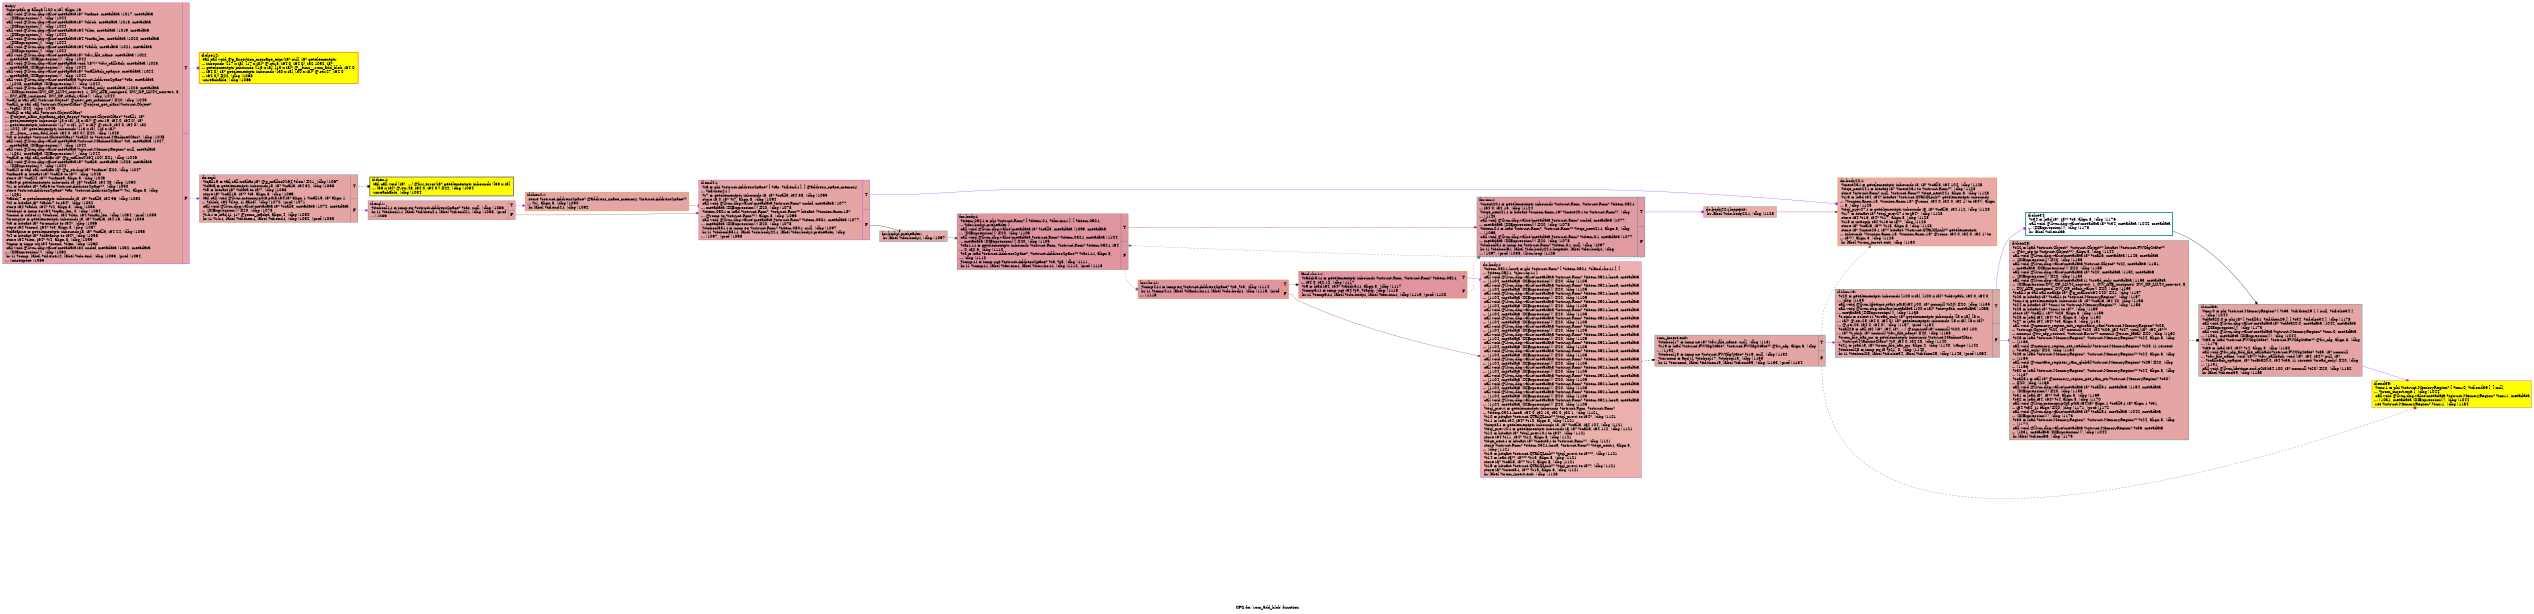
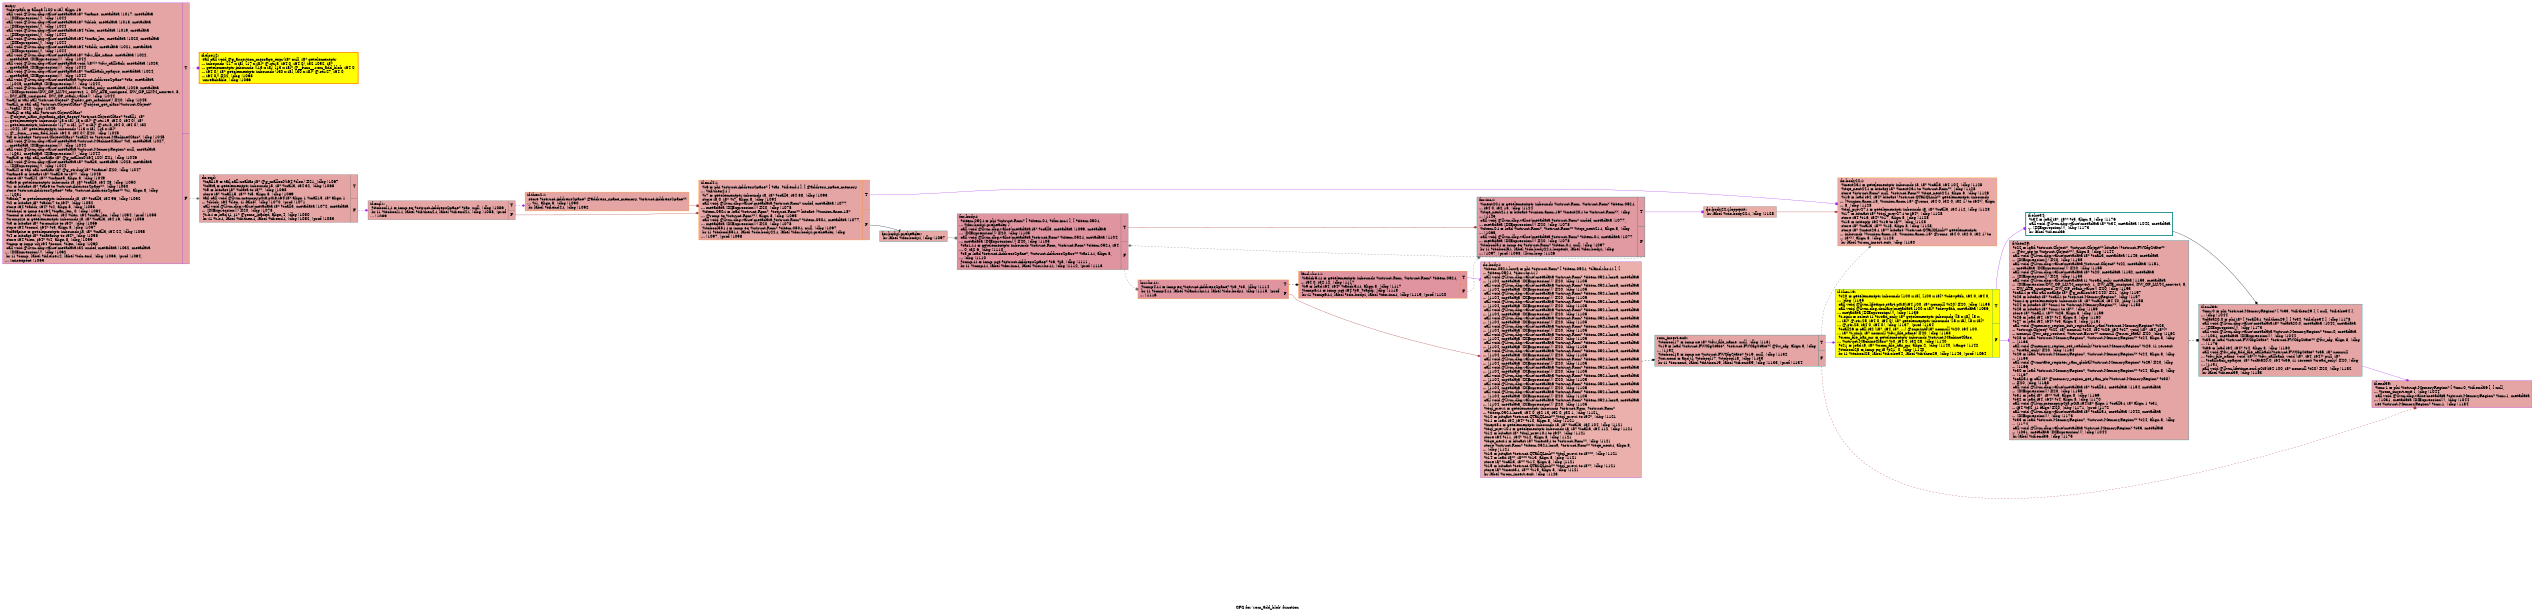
node "if.then.i:": removed
edge "entry:" -> "do.end:": color purple -> gray40
edge "if.then2.i:" -> "if.end4.i:": arrowhead tee -> box
node "if.end4.i:": color purple -> darkorange
node "if.then19:": fillcolor #c5333470 -> yellow
node "if.end39:": fillcolor yellow -> #c5333470
